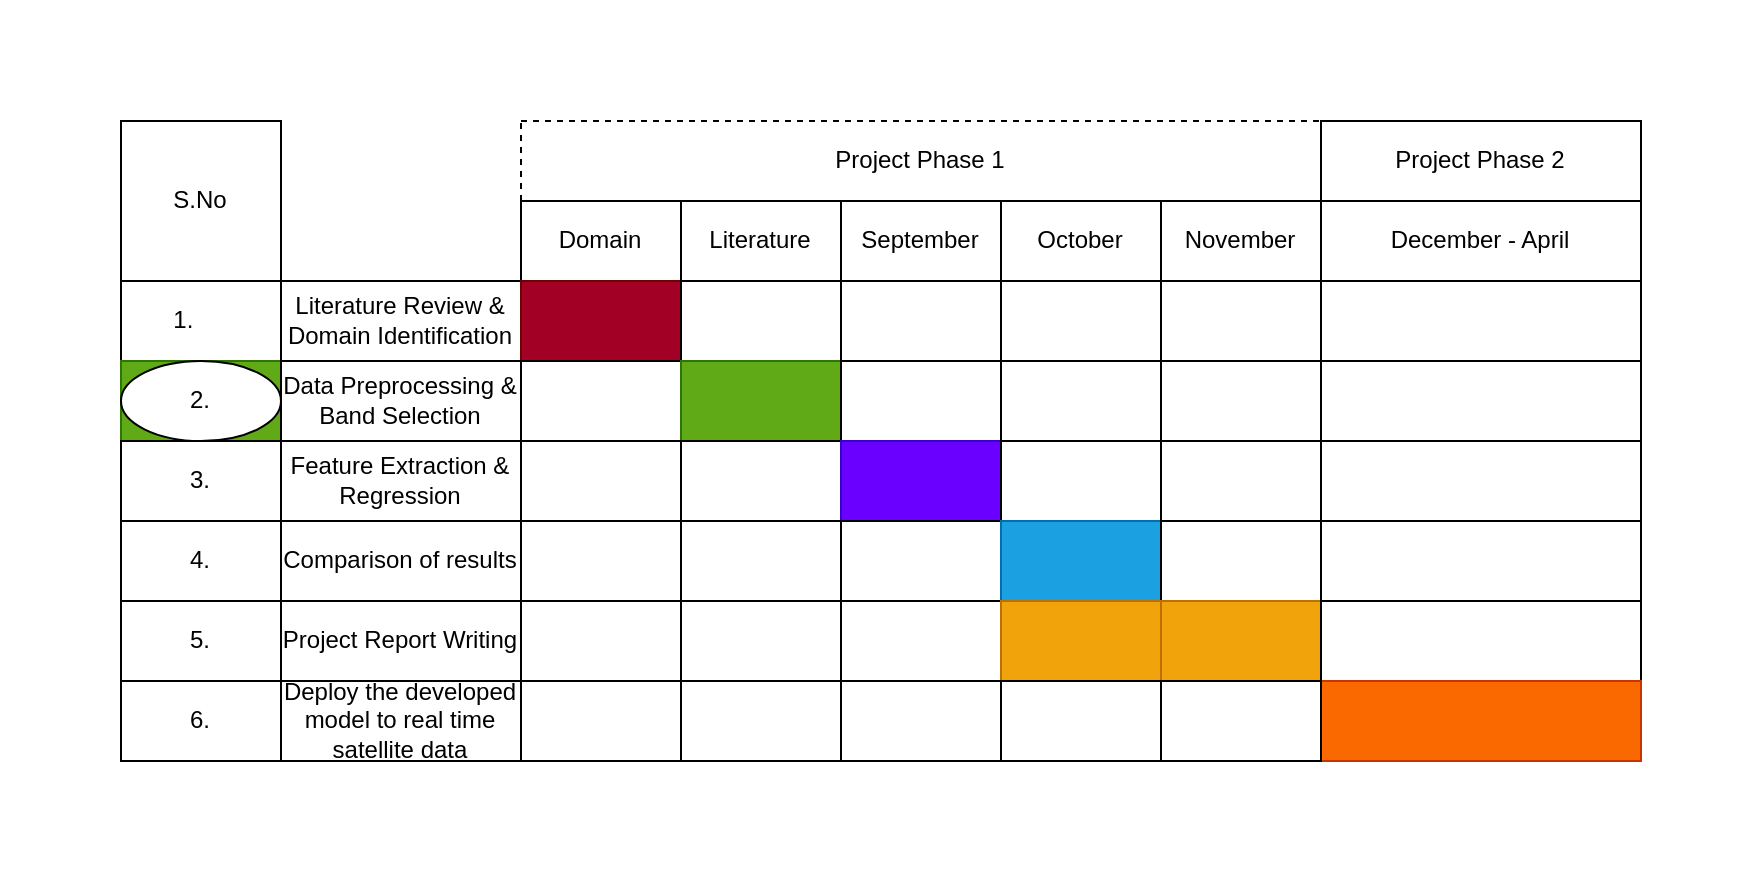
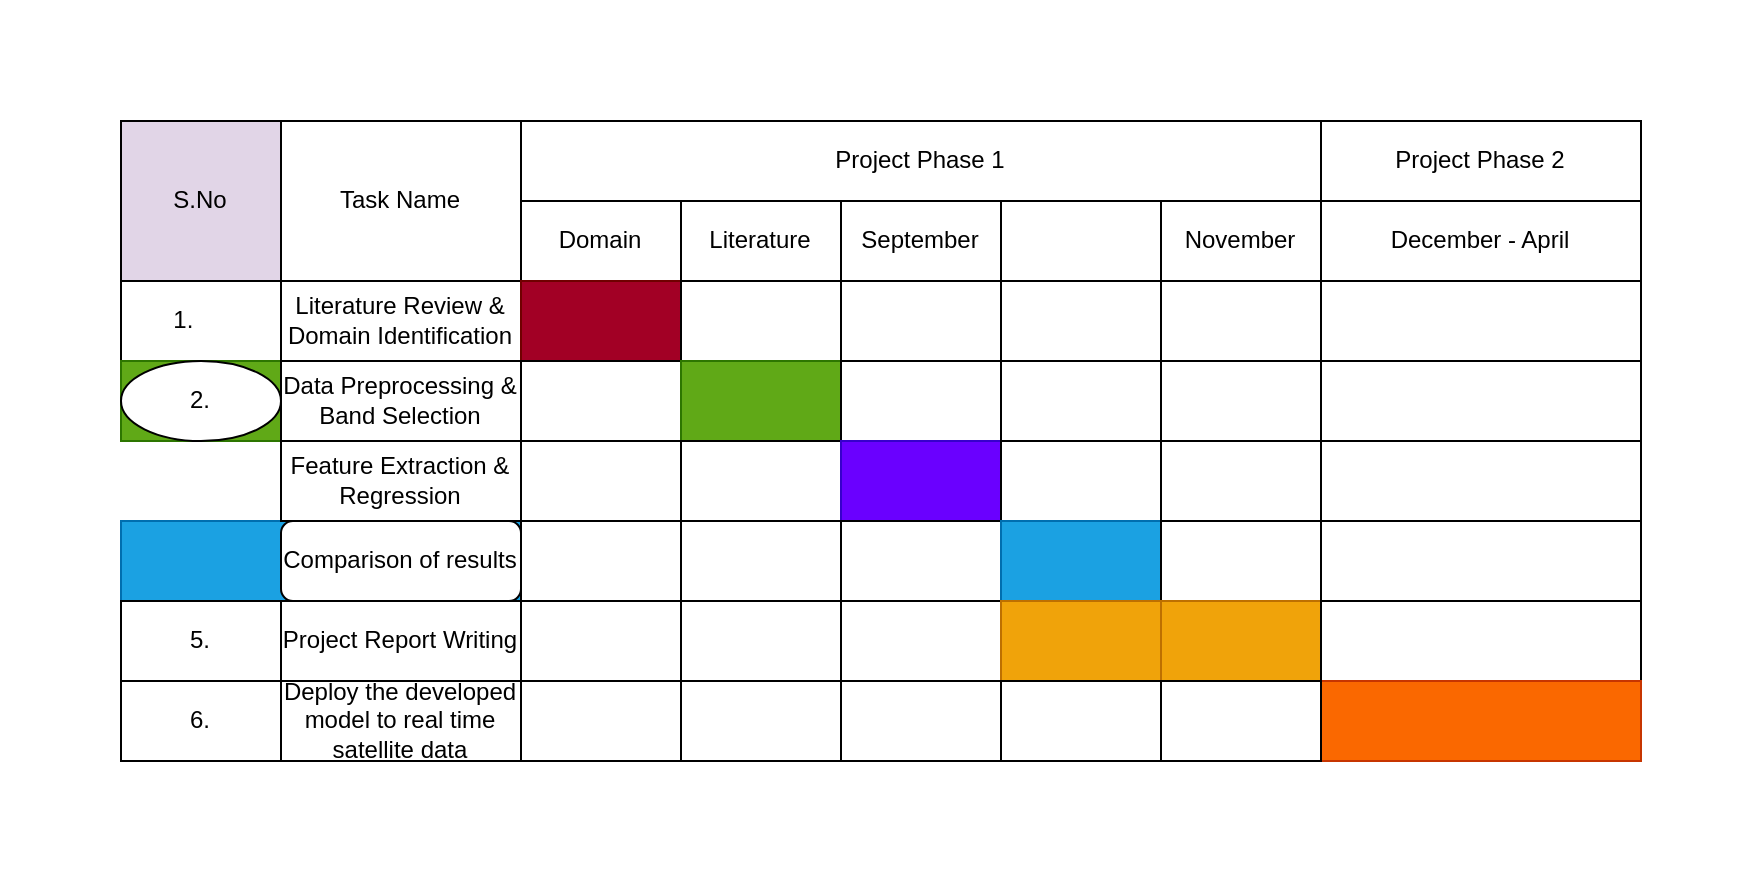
node "Project Phase 1": style dashed -> solid
node "S.No": fillcolor #ffffff -> #e1d5e7
node "Task Name": added
node "October": removed
node "3.": removed
node "4.": removed
node "Comparison of results": shape rectangle -> rounded rectangle
